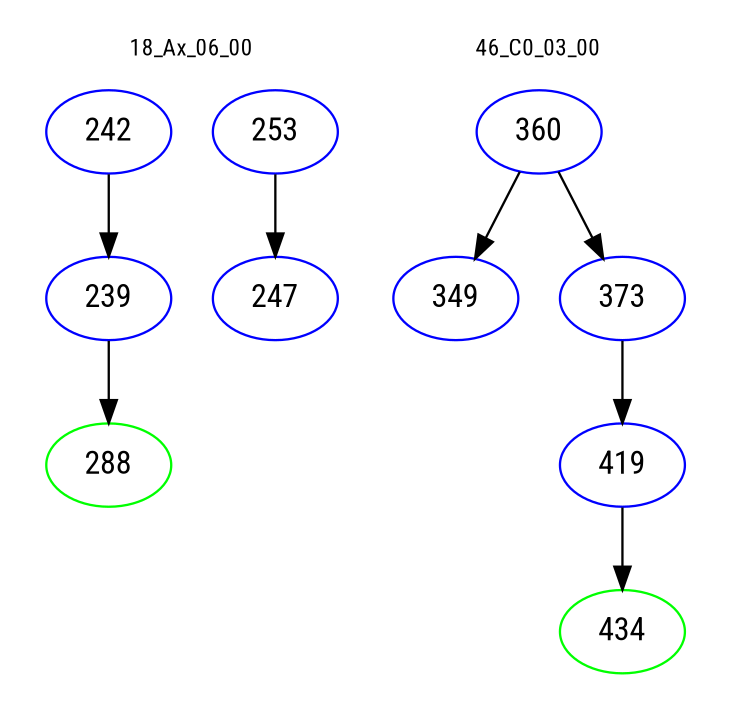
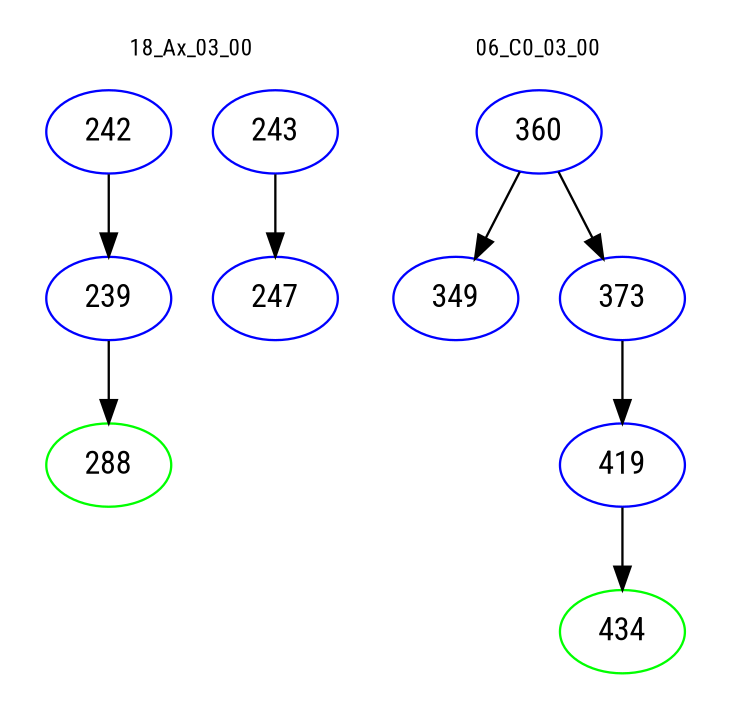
cluster "18_Ax_06_00": label "18_Ax_06_00" -> "18_Ax_03_00"
cluster "46_C0_03_00": label "46_C0_03_00" -> "06_C0_03_00"
node "253": label "253" -> "243"
